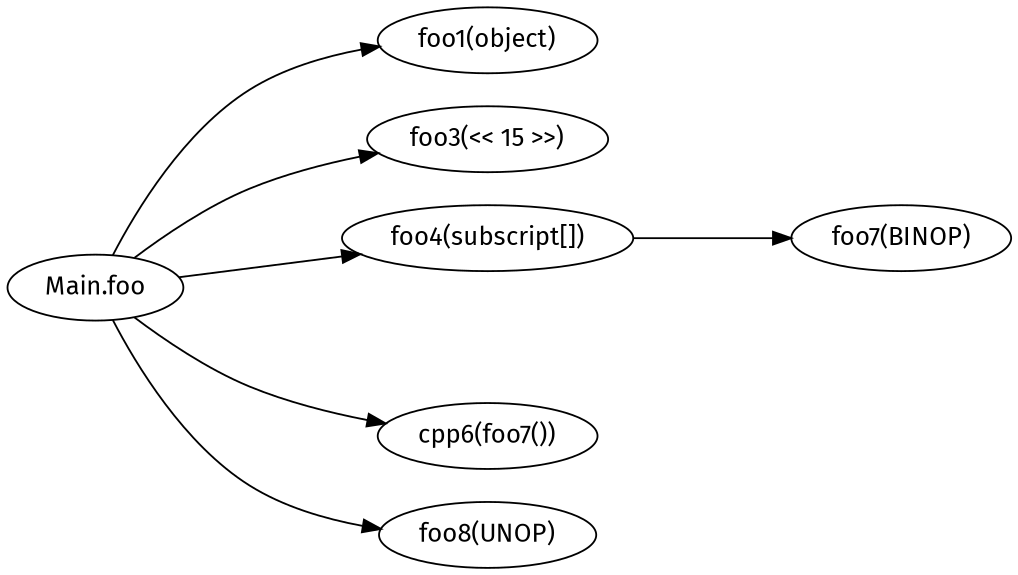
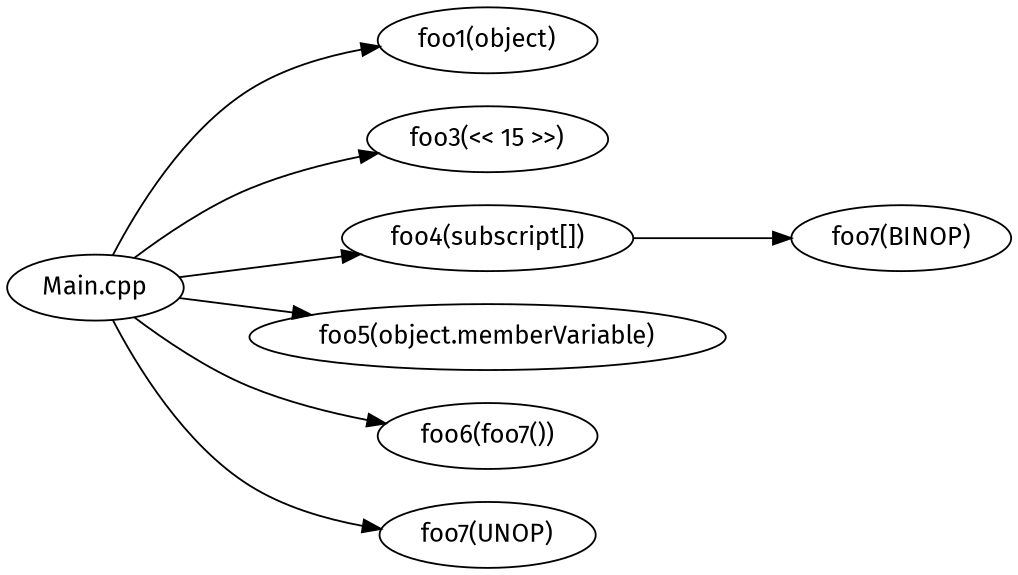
node "Main.foo": label "Main.foo" -> "Main.cpp"
node "foo5(object.memberVariable)": added
node "cpp6(foo7())": label "cpp6(foo7())" -> "foo6(foo7())"
node "foo8(UNOP)": label "foo8(UNOP)" -> "foo7(UNOP)"
